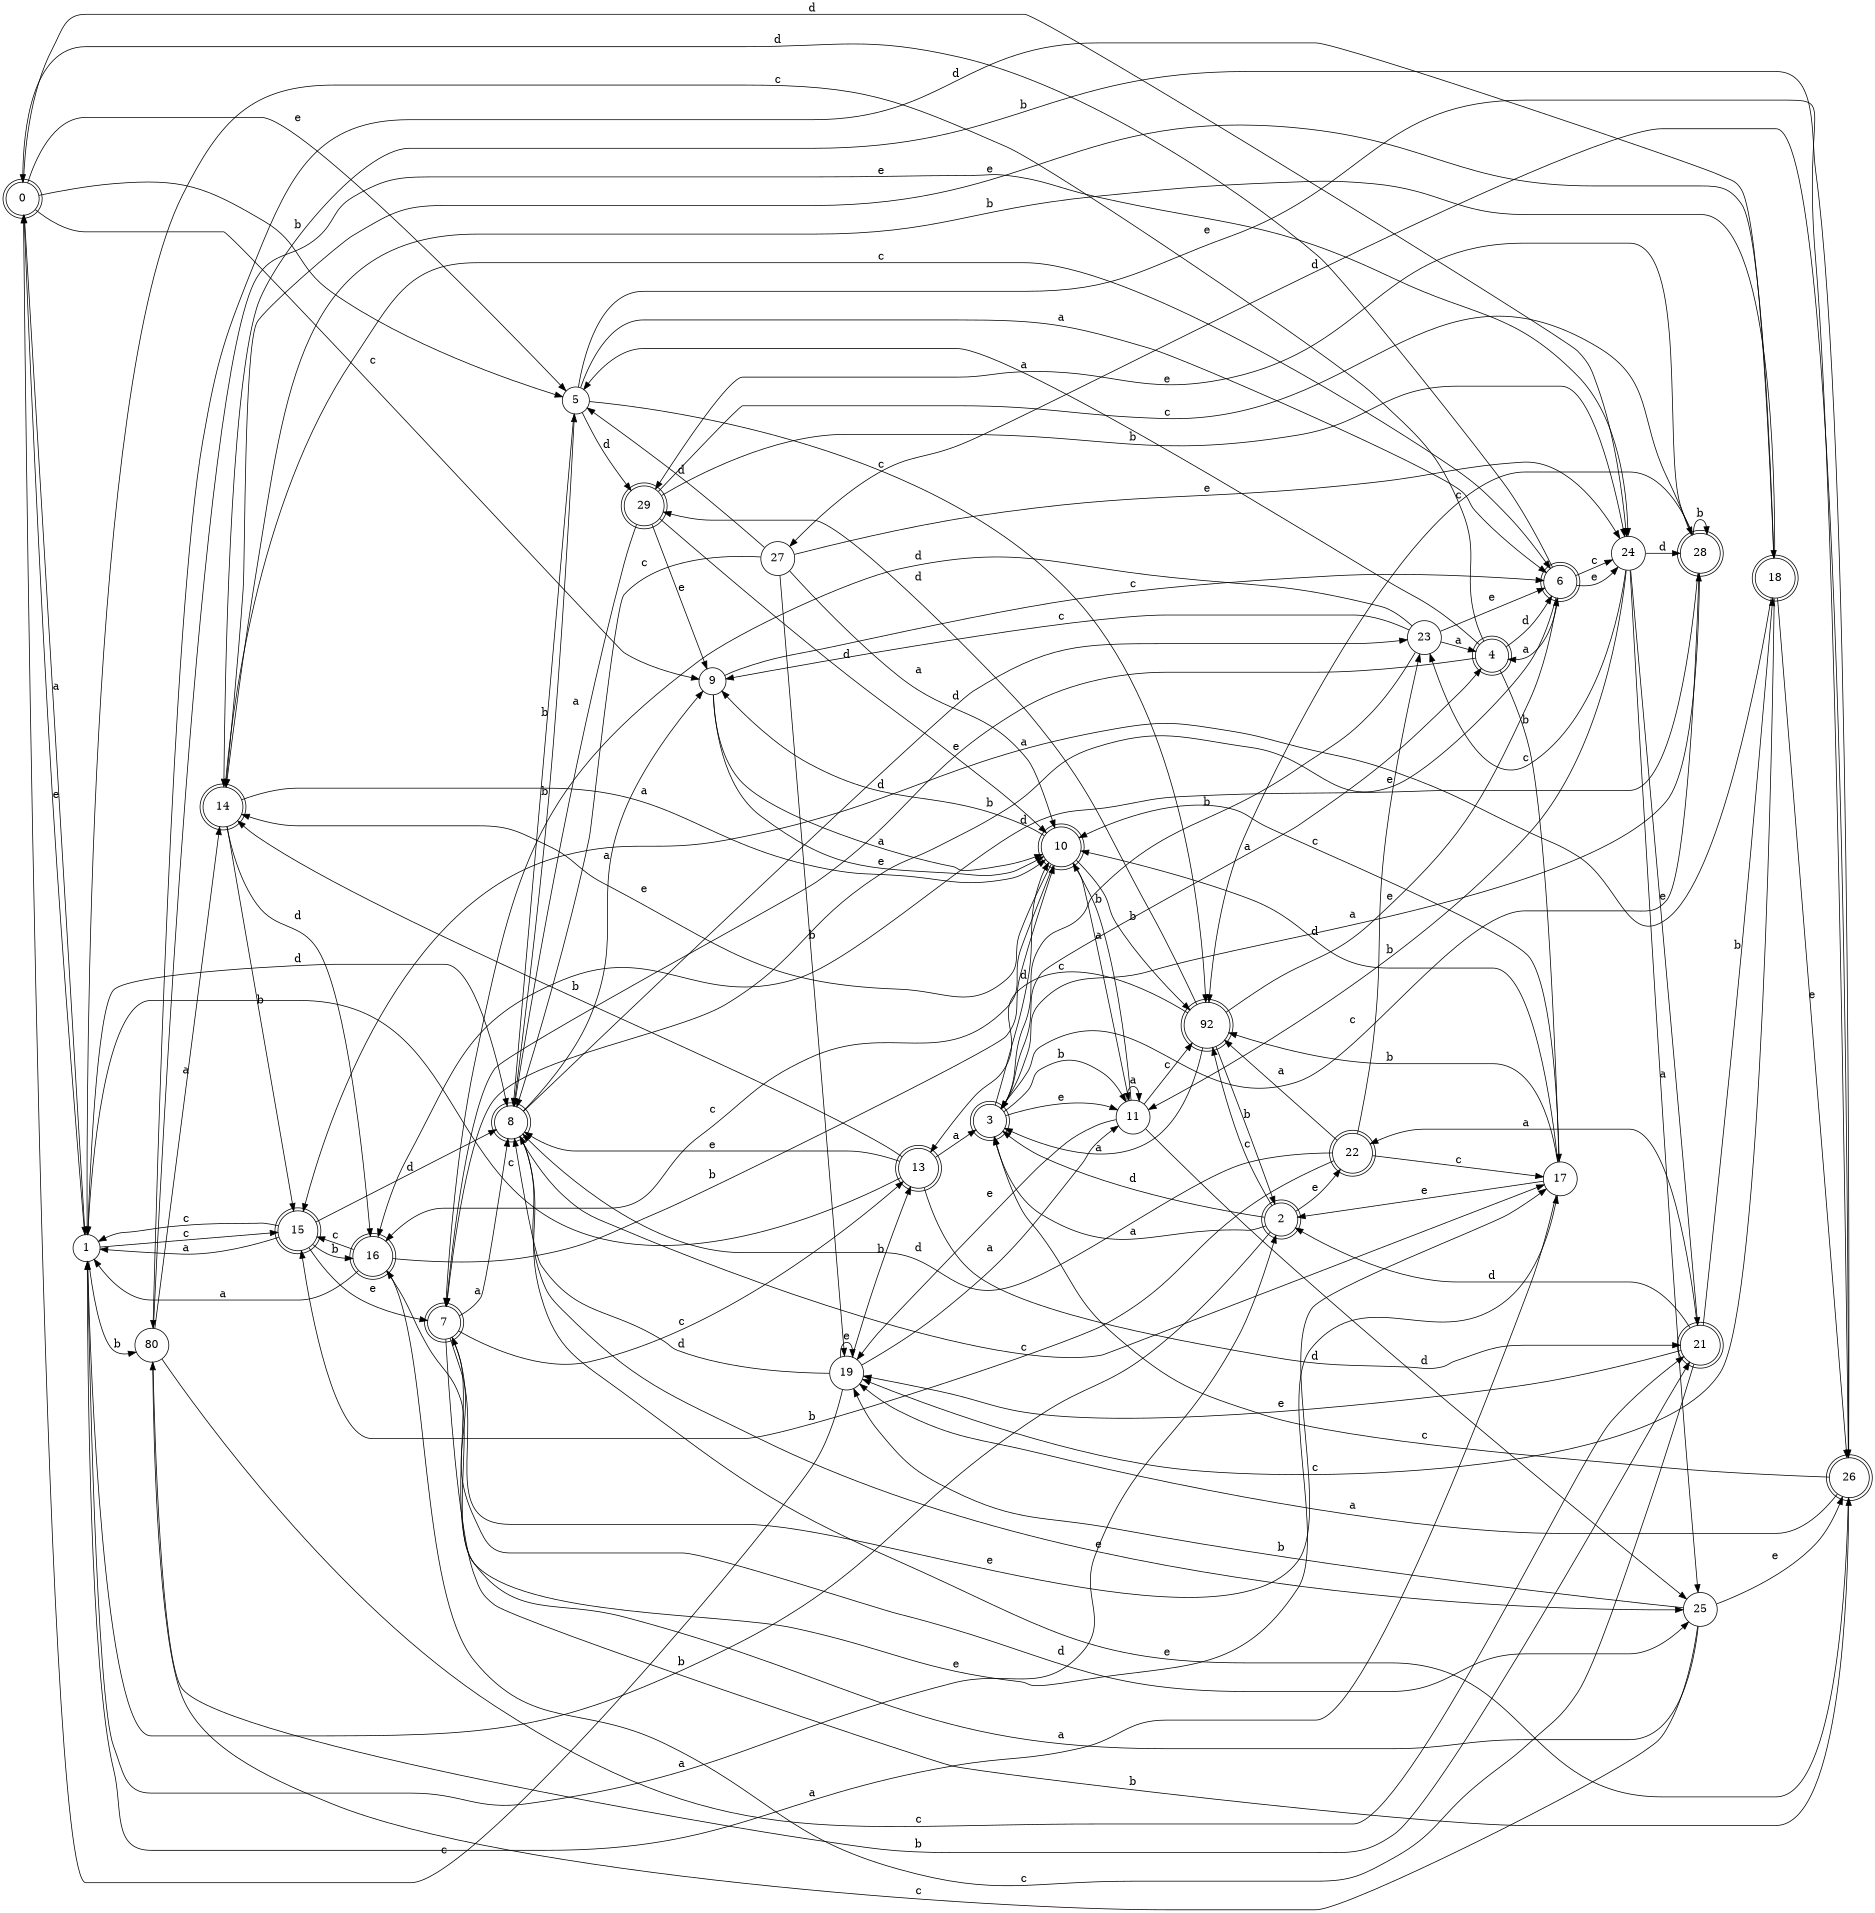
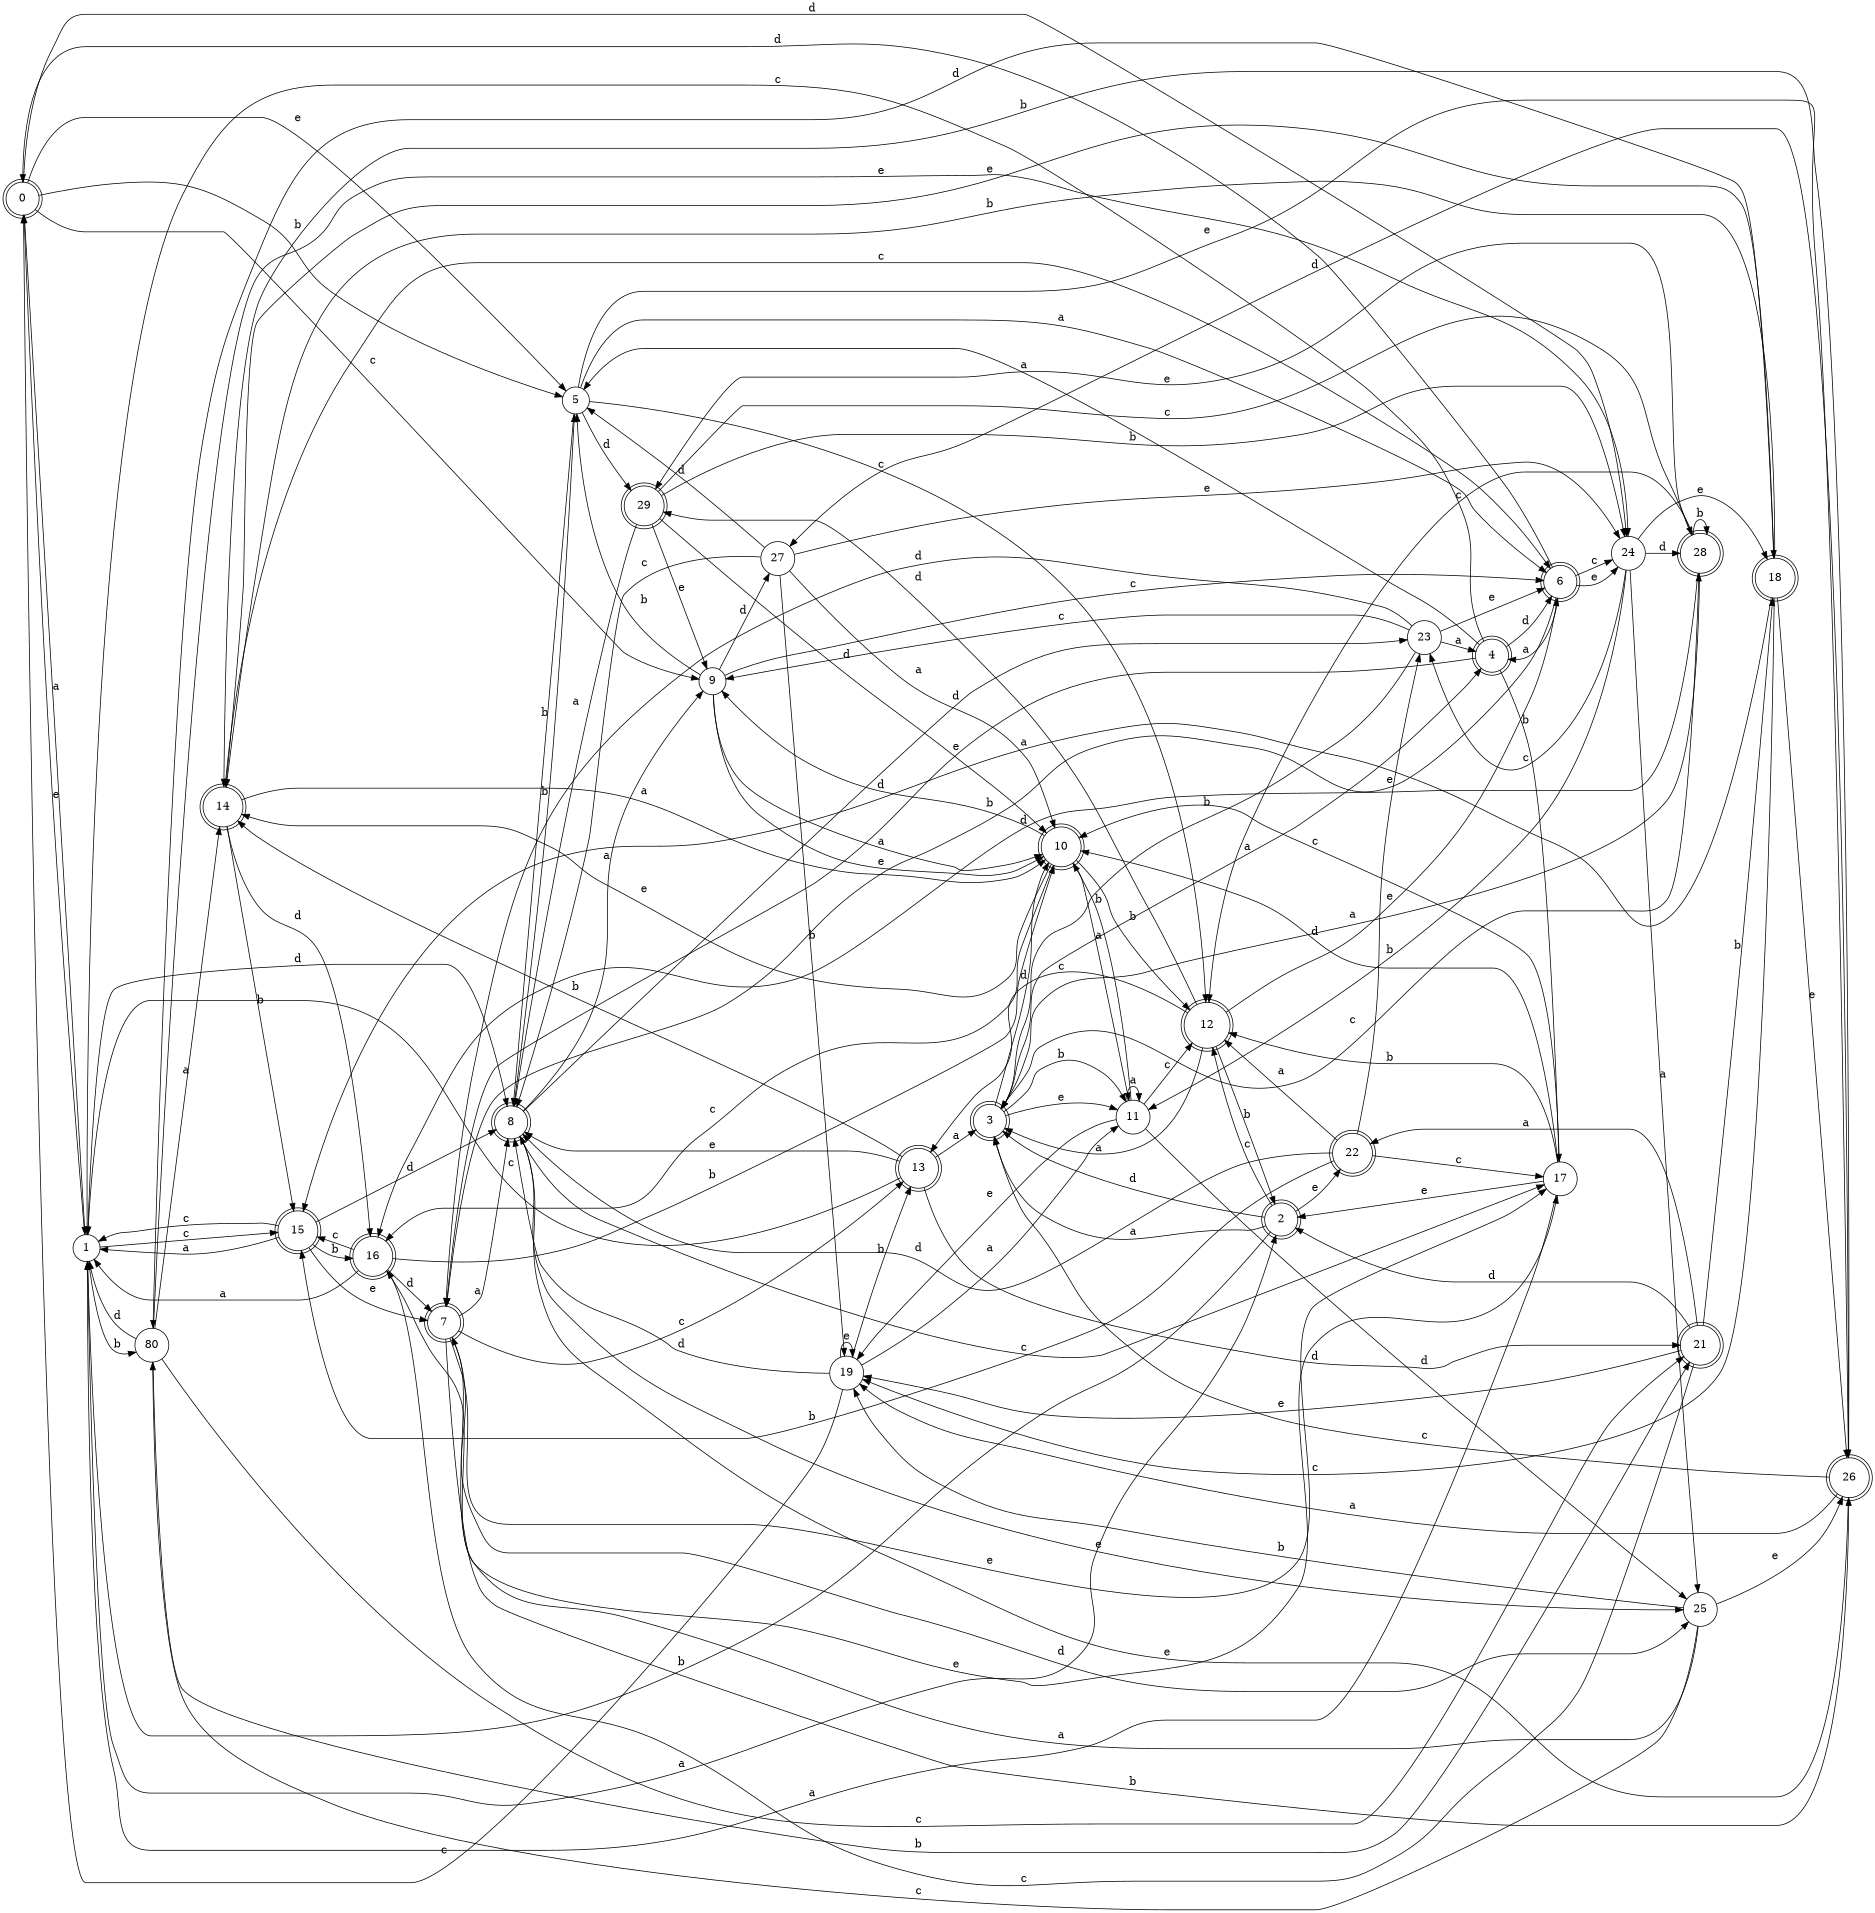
edge "9" -> "5": added, label "b"
edge "9" -> "27": added, label "d"
edge "24" -> "21": now "24" -> "18"
node "92": label "92" -> "12"
edge "16" -> "7": added, label "d"
edge "80" -> "1": added, label "d"
